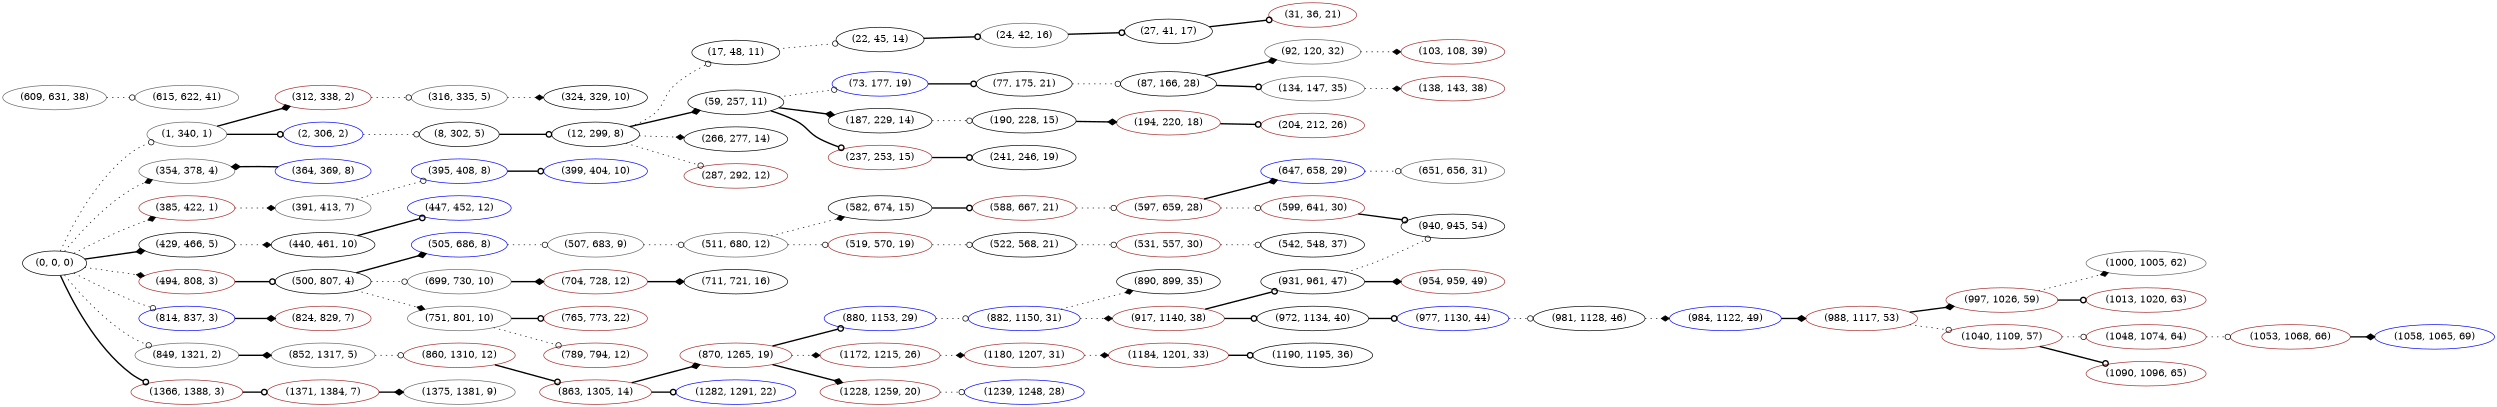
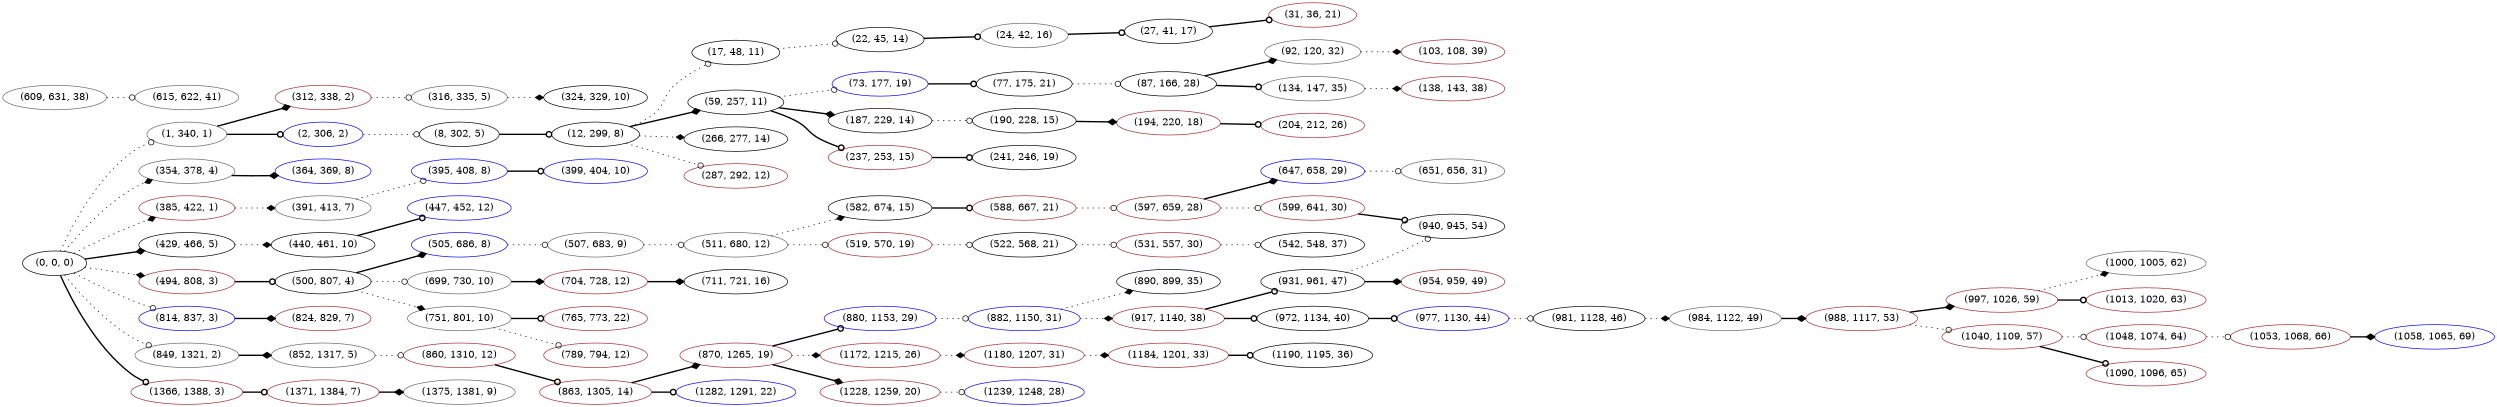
edge "(364, 369, 8)" -> "(354, 378, 4)": reversed
node "(984, 1122, 49)": color blue -> gray40
